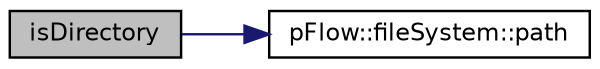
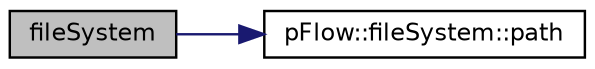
node "isDirectory": label "isDirectory" -> "fileSystem"
